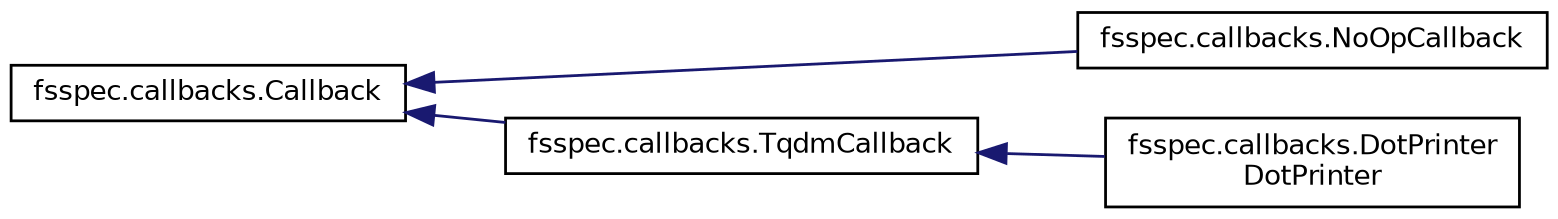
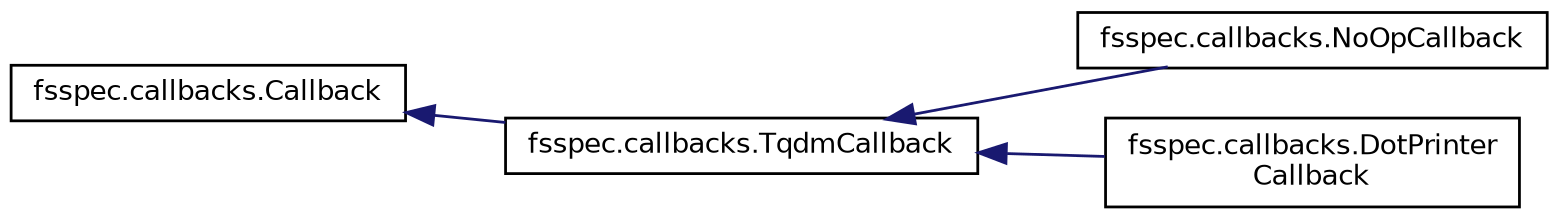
edge "fsspec.callbacks.NoOpCallback" -> "fsspec.callbacks.Callback": now "fsspec.callbacks.NoOpCallback" -> "fsspec.callbacks.TqdmCallback"
node "fsspec.callbacks.DotPrinter DotPrinter": label "fsspec.callbacks.DotPrinter DotPrinter" -> "fsspec.callbacks.DotPrinter Callback"
